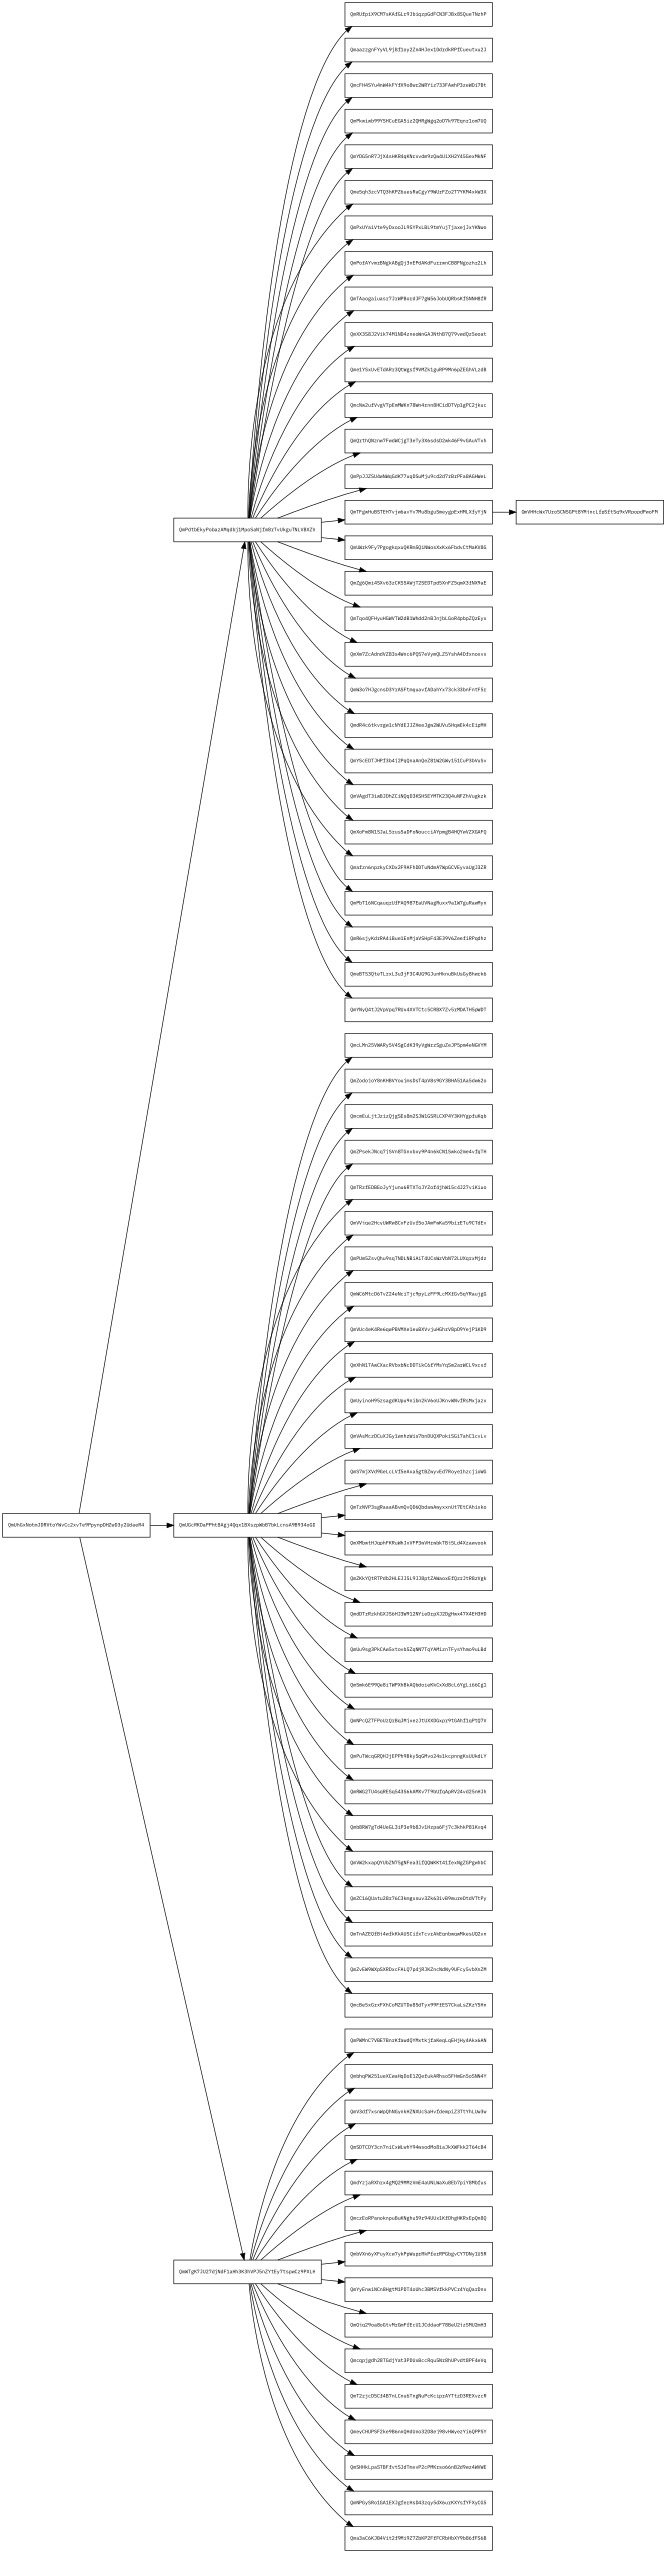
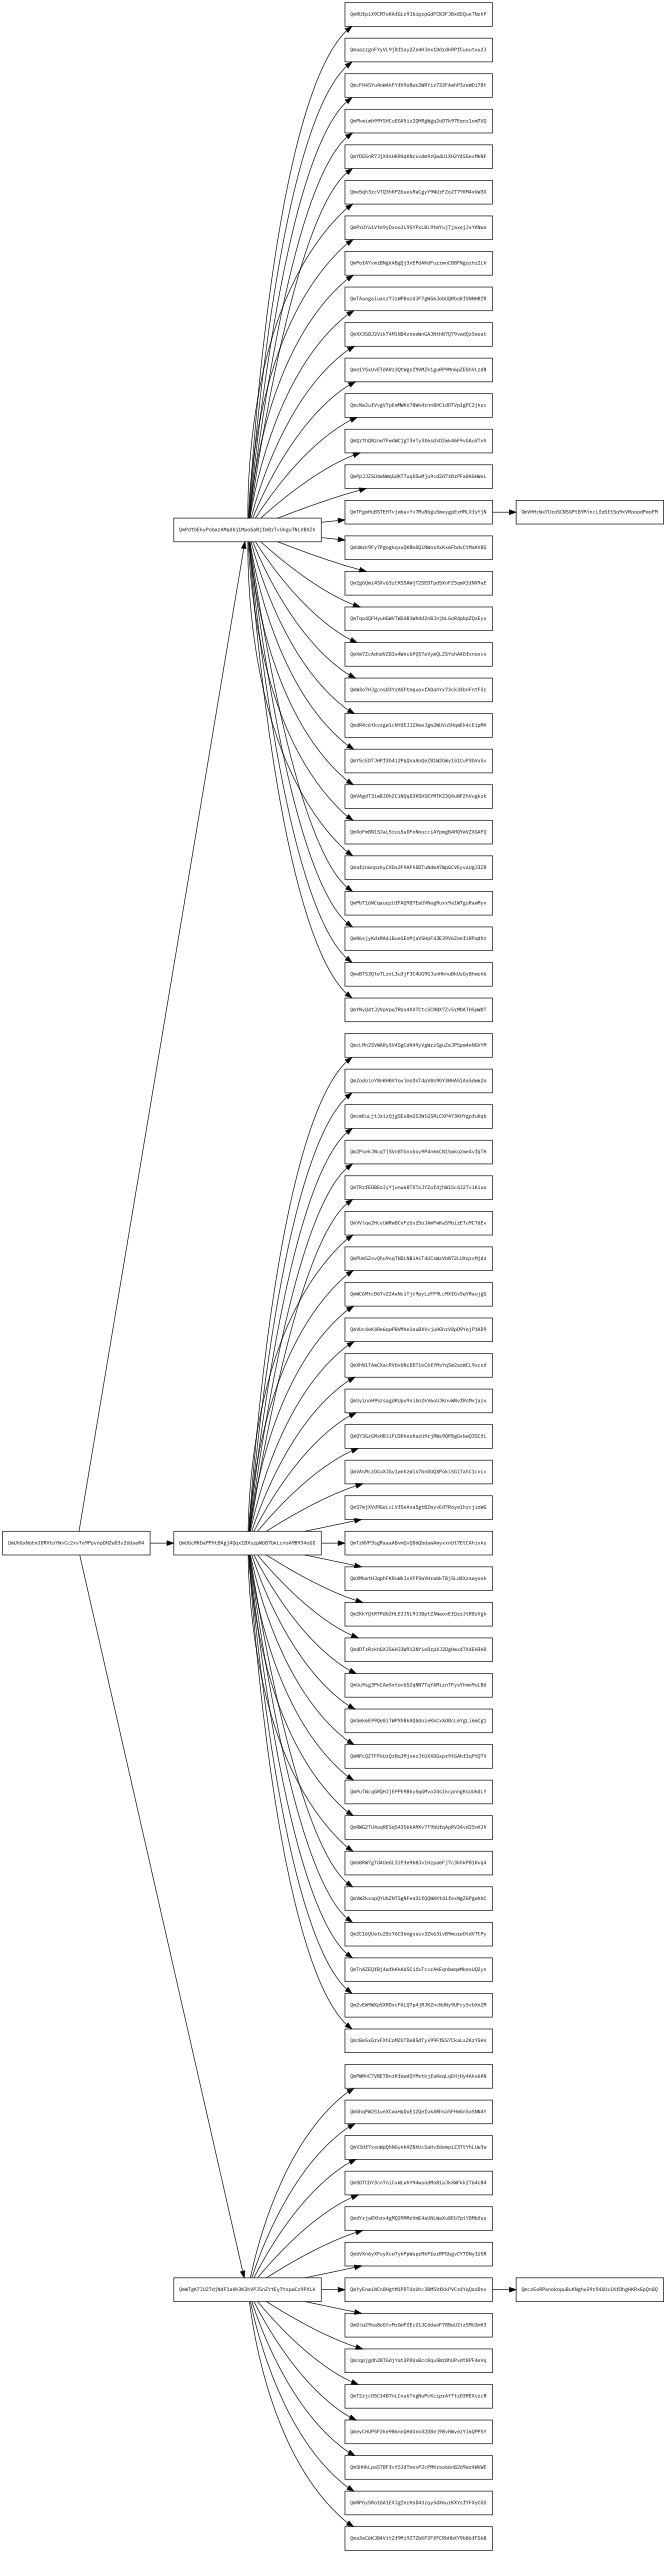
node "QmcLMn25VWARy5V4SgCdK39yVgWrzSguZeJP5pm4eNGVYM": label "QmcLMn25VWARy5V4SgCdK39yVgWrzSguZeJP5pm4eNGVYM" -> "QmcLMn25VWARy5V4SgCdK49yVgWrzSguZeJP5pm4eNGVYM"
node "QmQY3GzGMxHBJiFU2KhezKazU9rjRWs9QP8gGxbwQ3SCfL": added
edge "QmWTgK7JU27djNdF1aHh3K3hVPJ5nZYtEy7tspwCz9PXLH" -> "QmczEoRPanoknpuBuKNghu59r94UUx1KfDhgHKRxEpQn8Q": now "QmYyEnwiNCn8HgtM1PDT4oUhc3BMSVfkkPVCr4YqQarDnx" -> "QmczEoRPanoknpuBuKNghu59r94UUx1KfDhgHKRxEpQn8Q"
